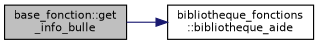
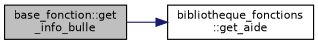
node "bibliotheque_fonctions ::bibliotheque_aide": label "bibliotheque_fonctions ::bibliotheque_aide" -> "bibliotheque_fonctions ::get_aide"
